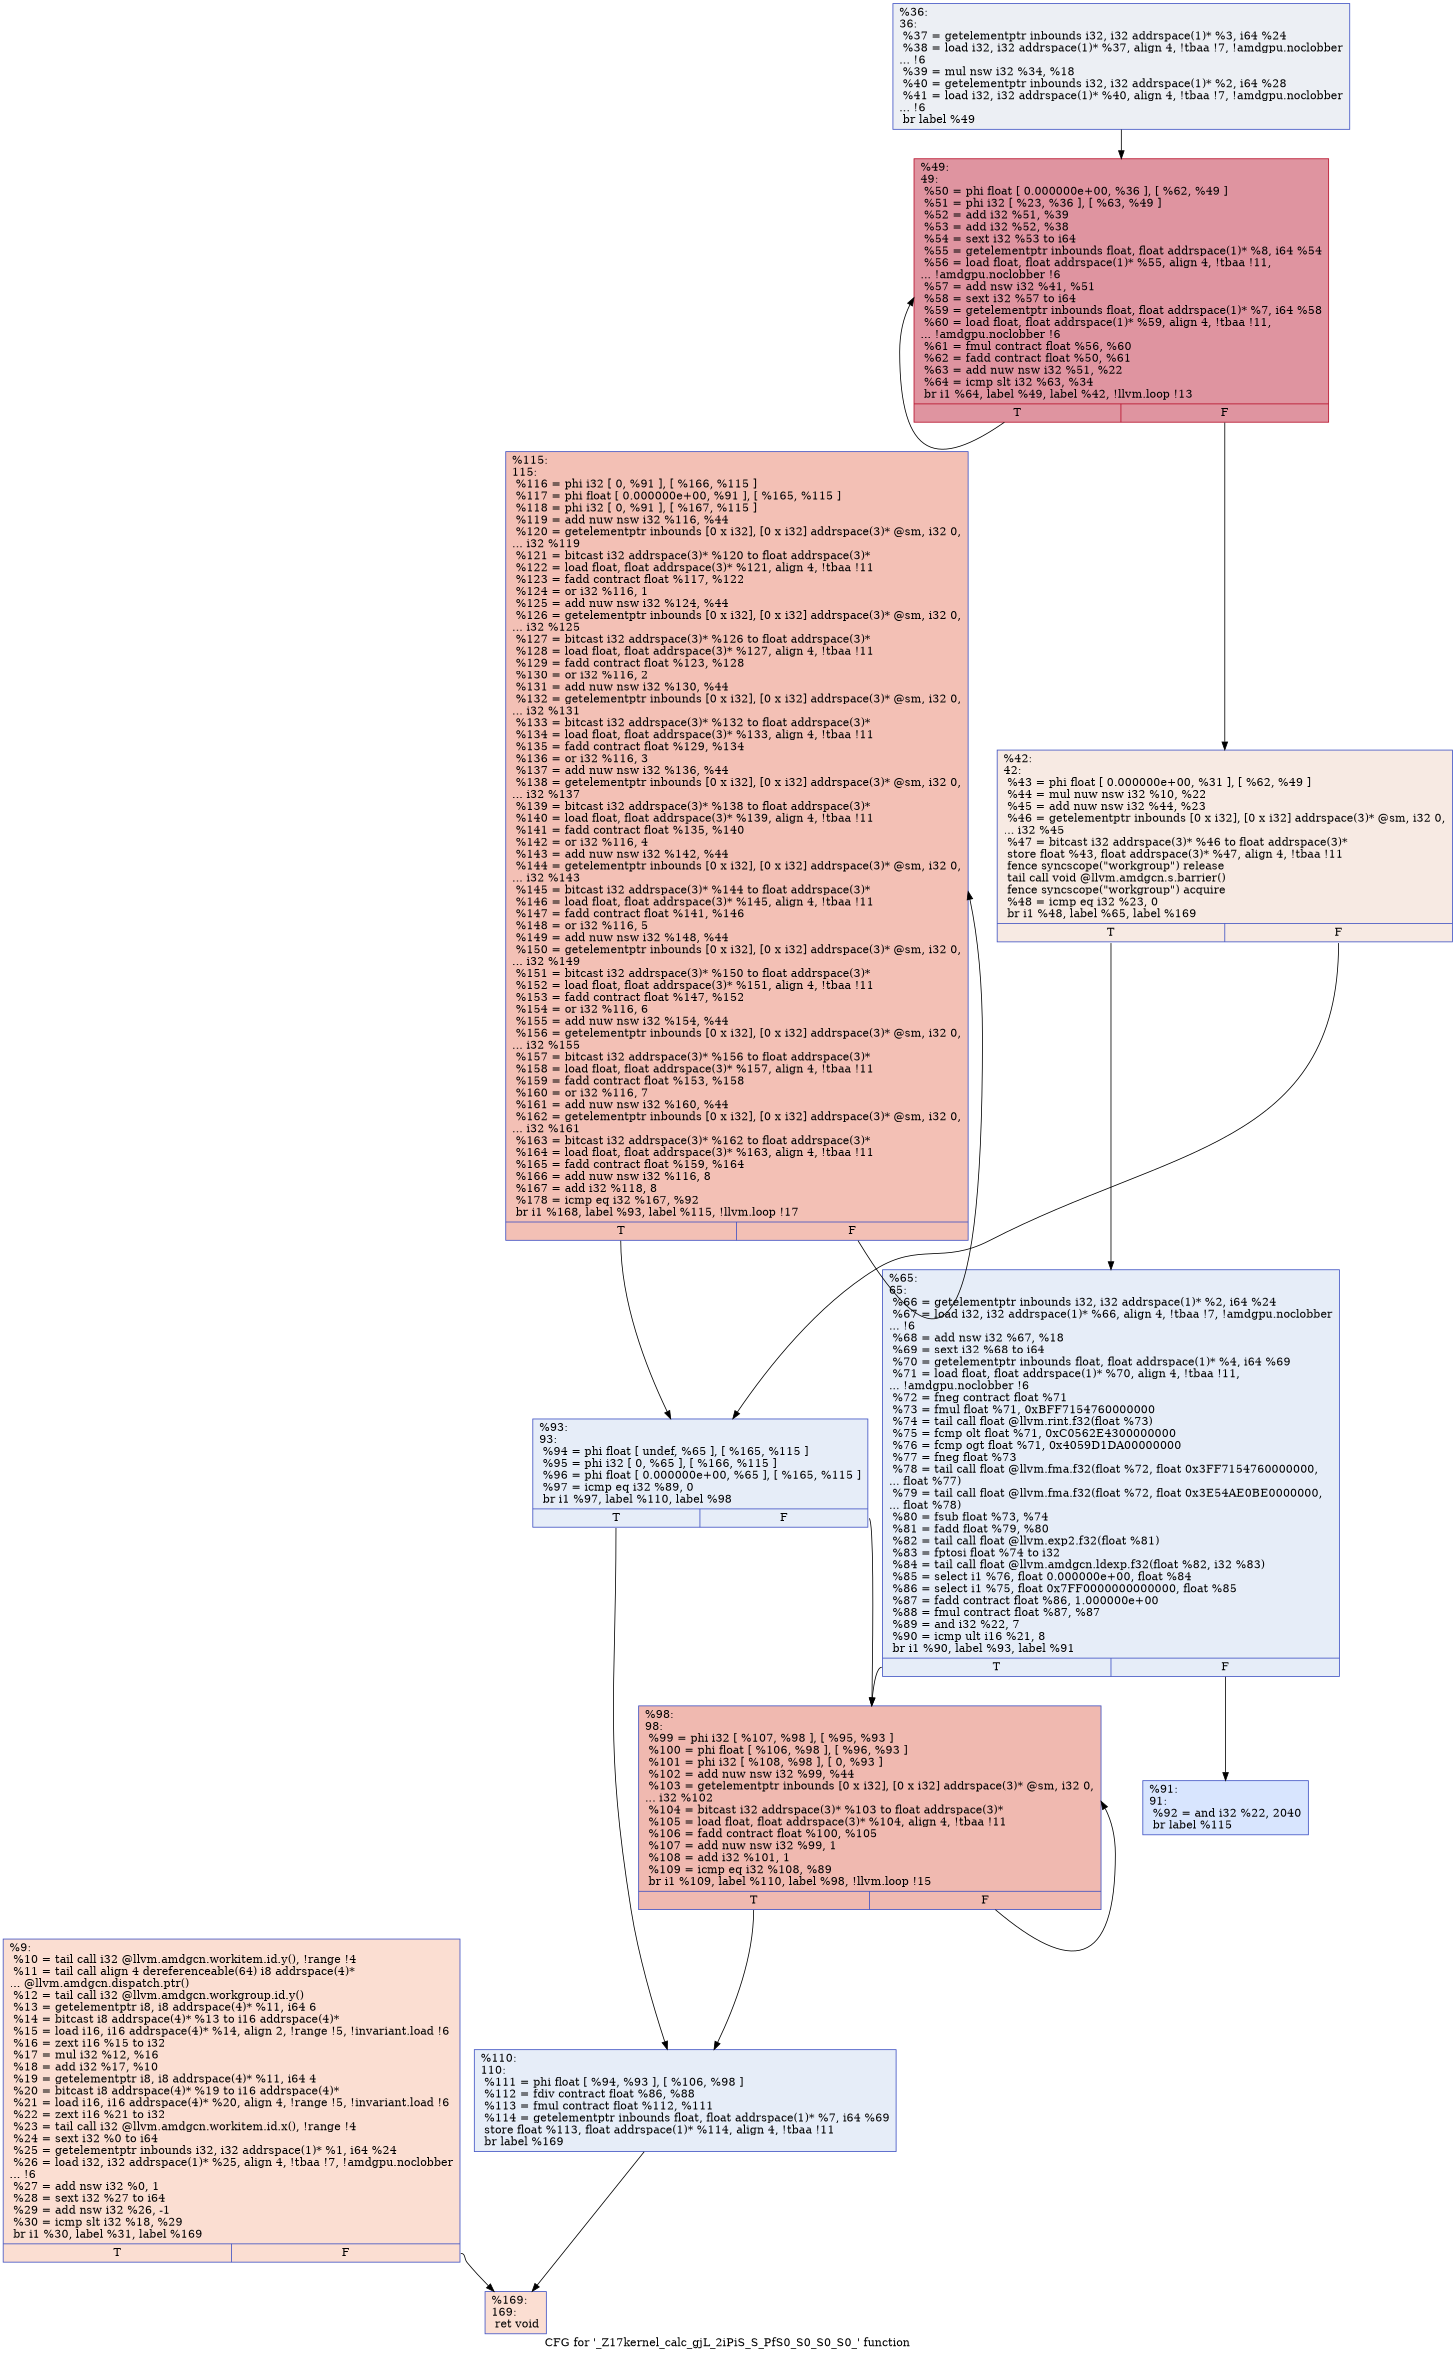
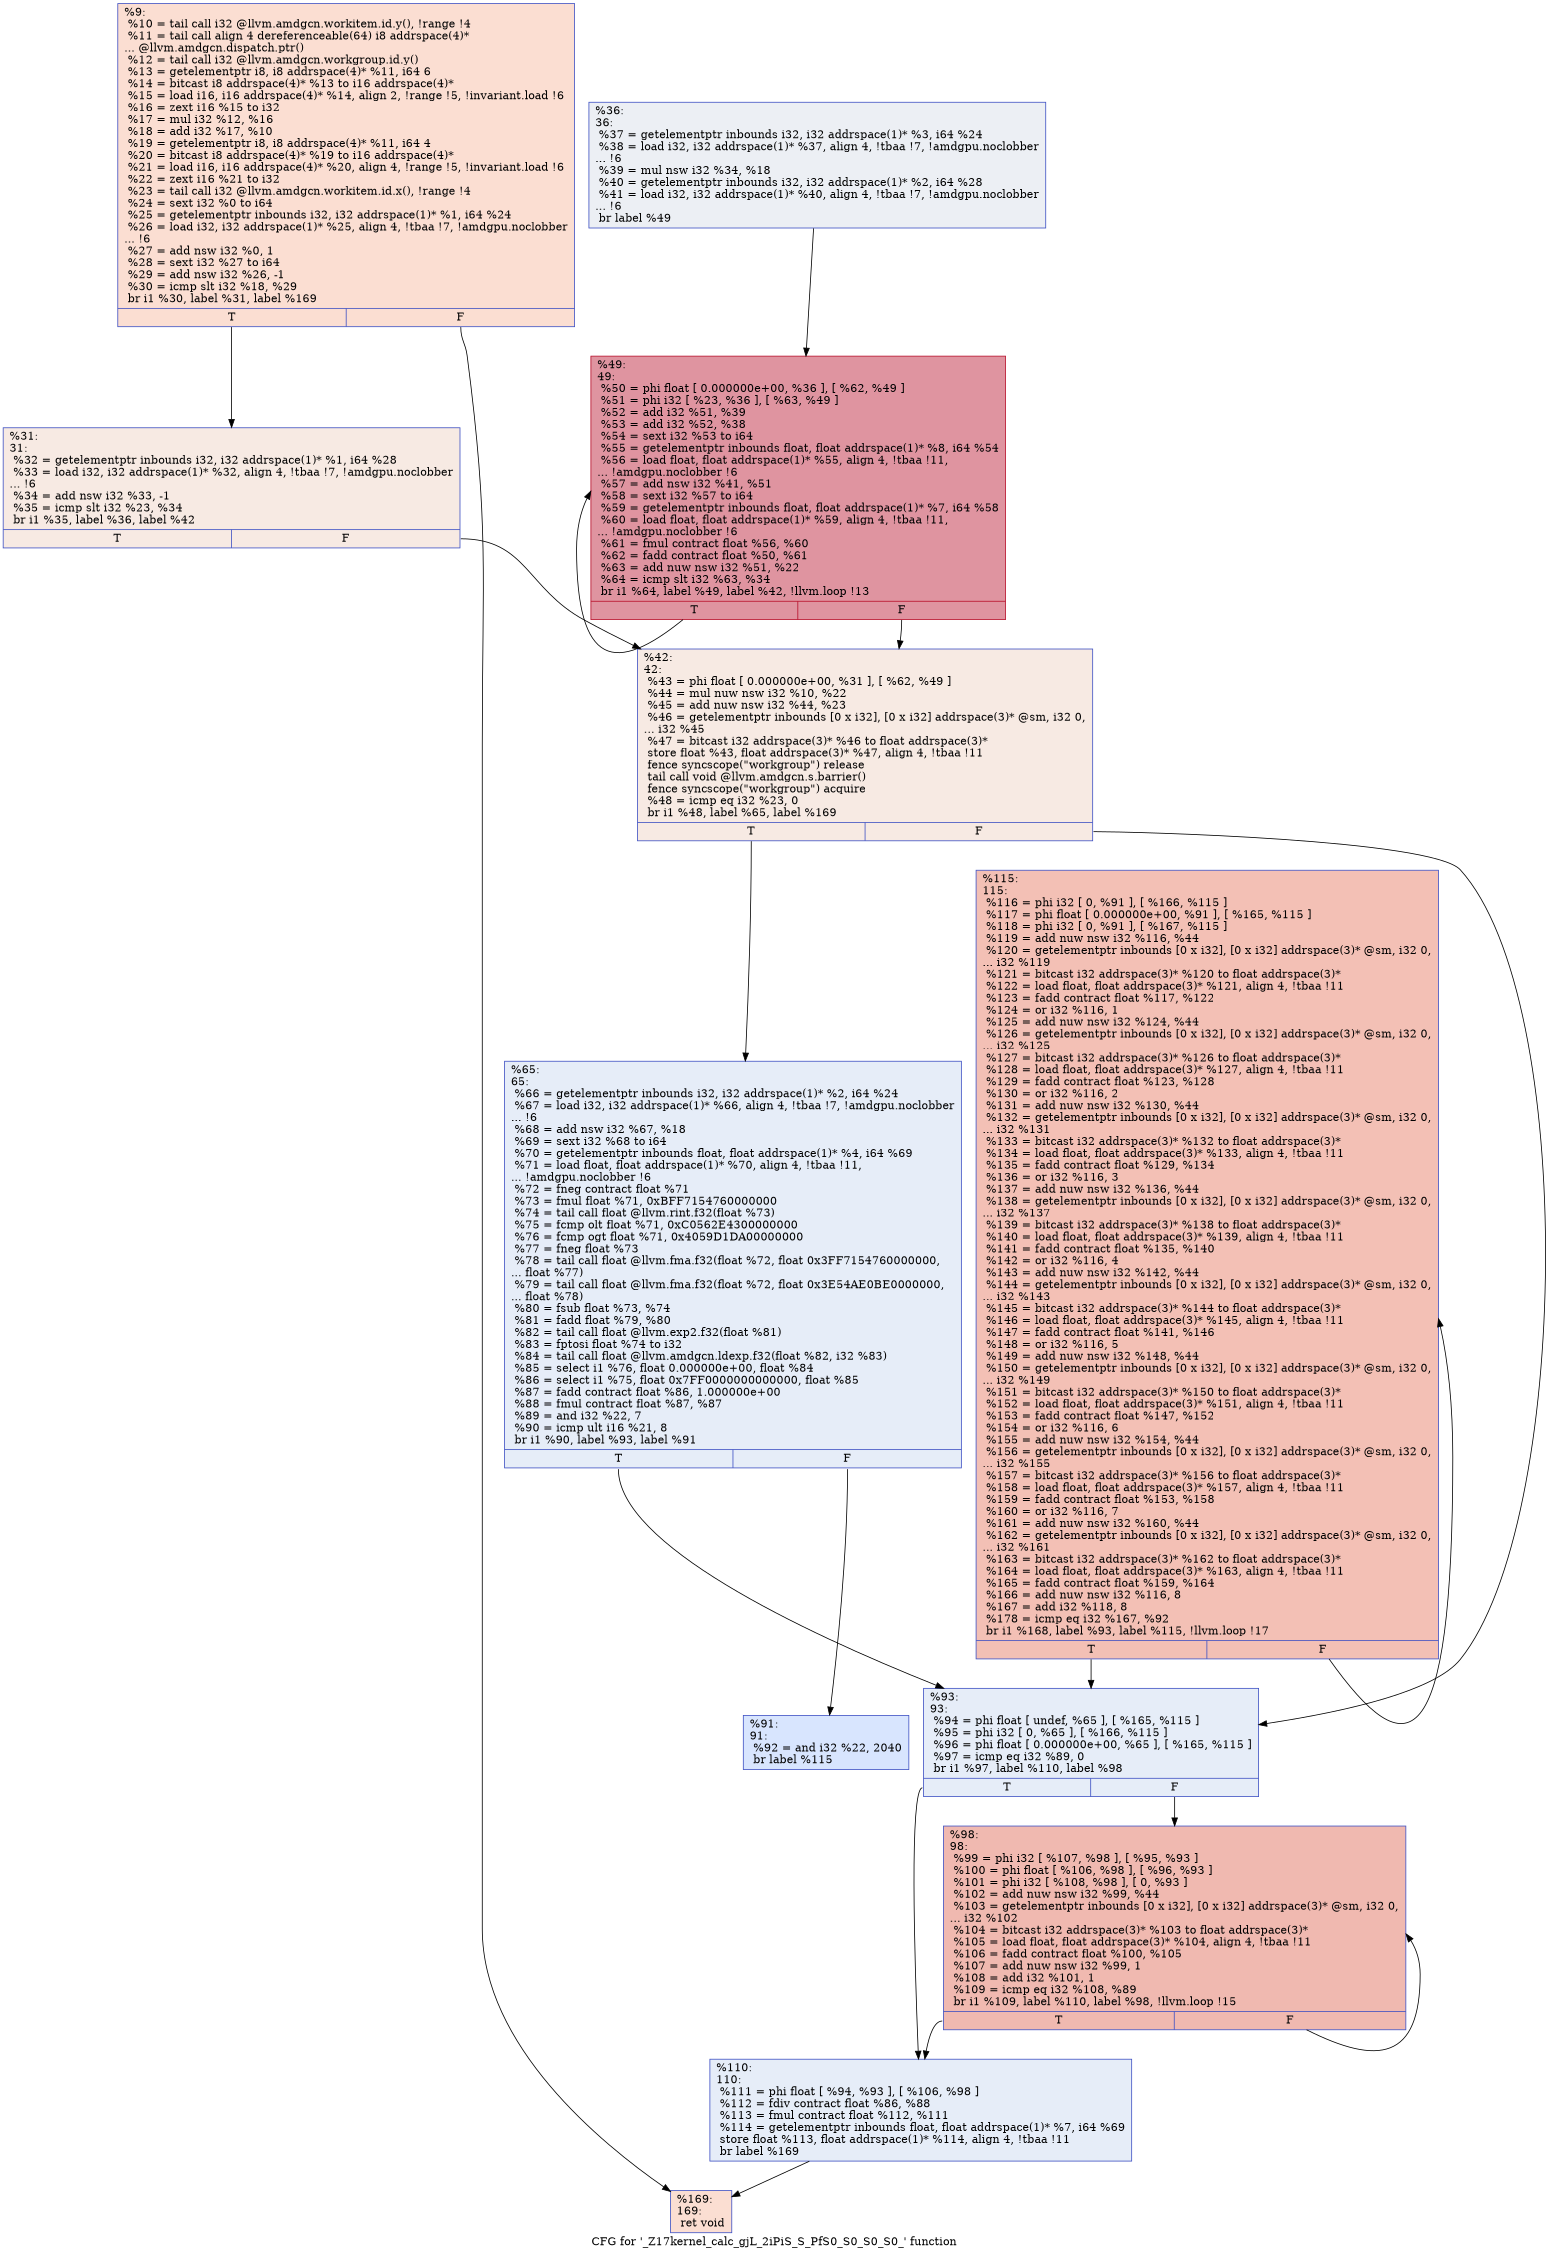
node "%31:": added
edge "%65:" -> "%98:": now "%65:" -> "%93:"
